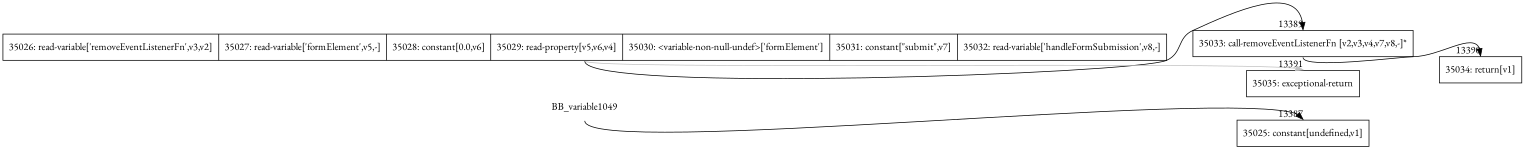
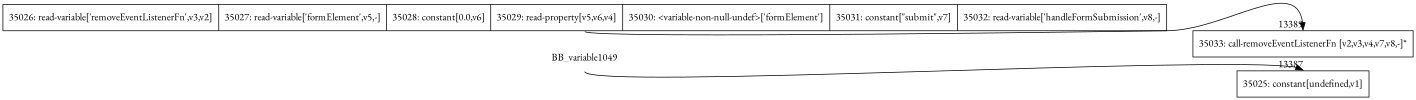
node "35034: return[v1]": removed
node "35035: exceptional-return": removed
